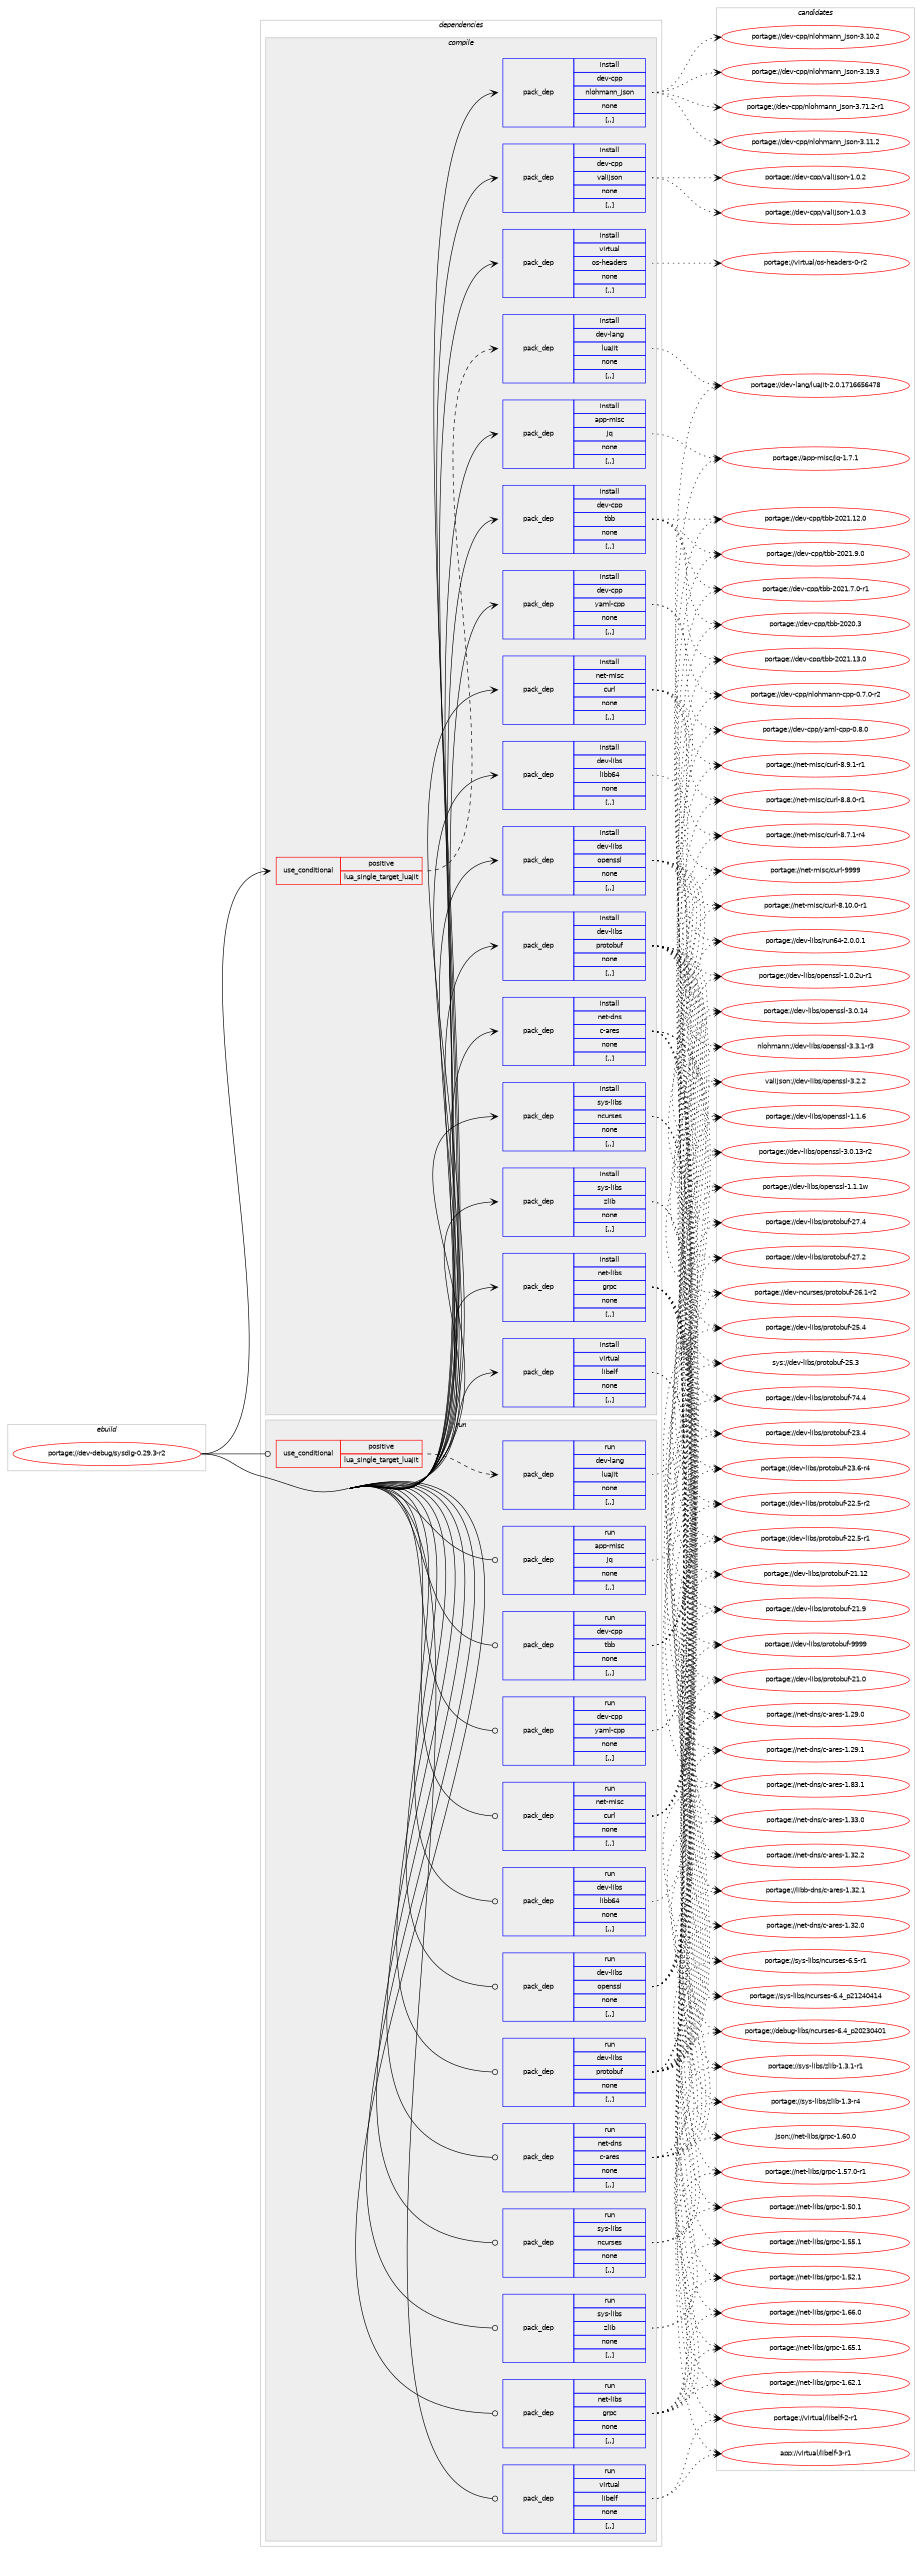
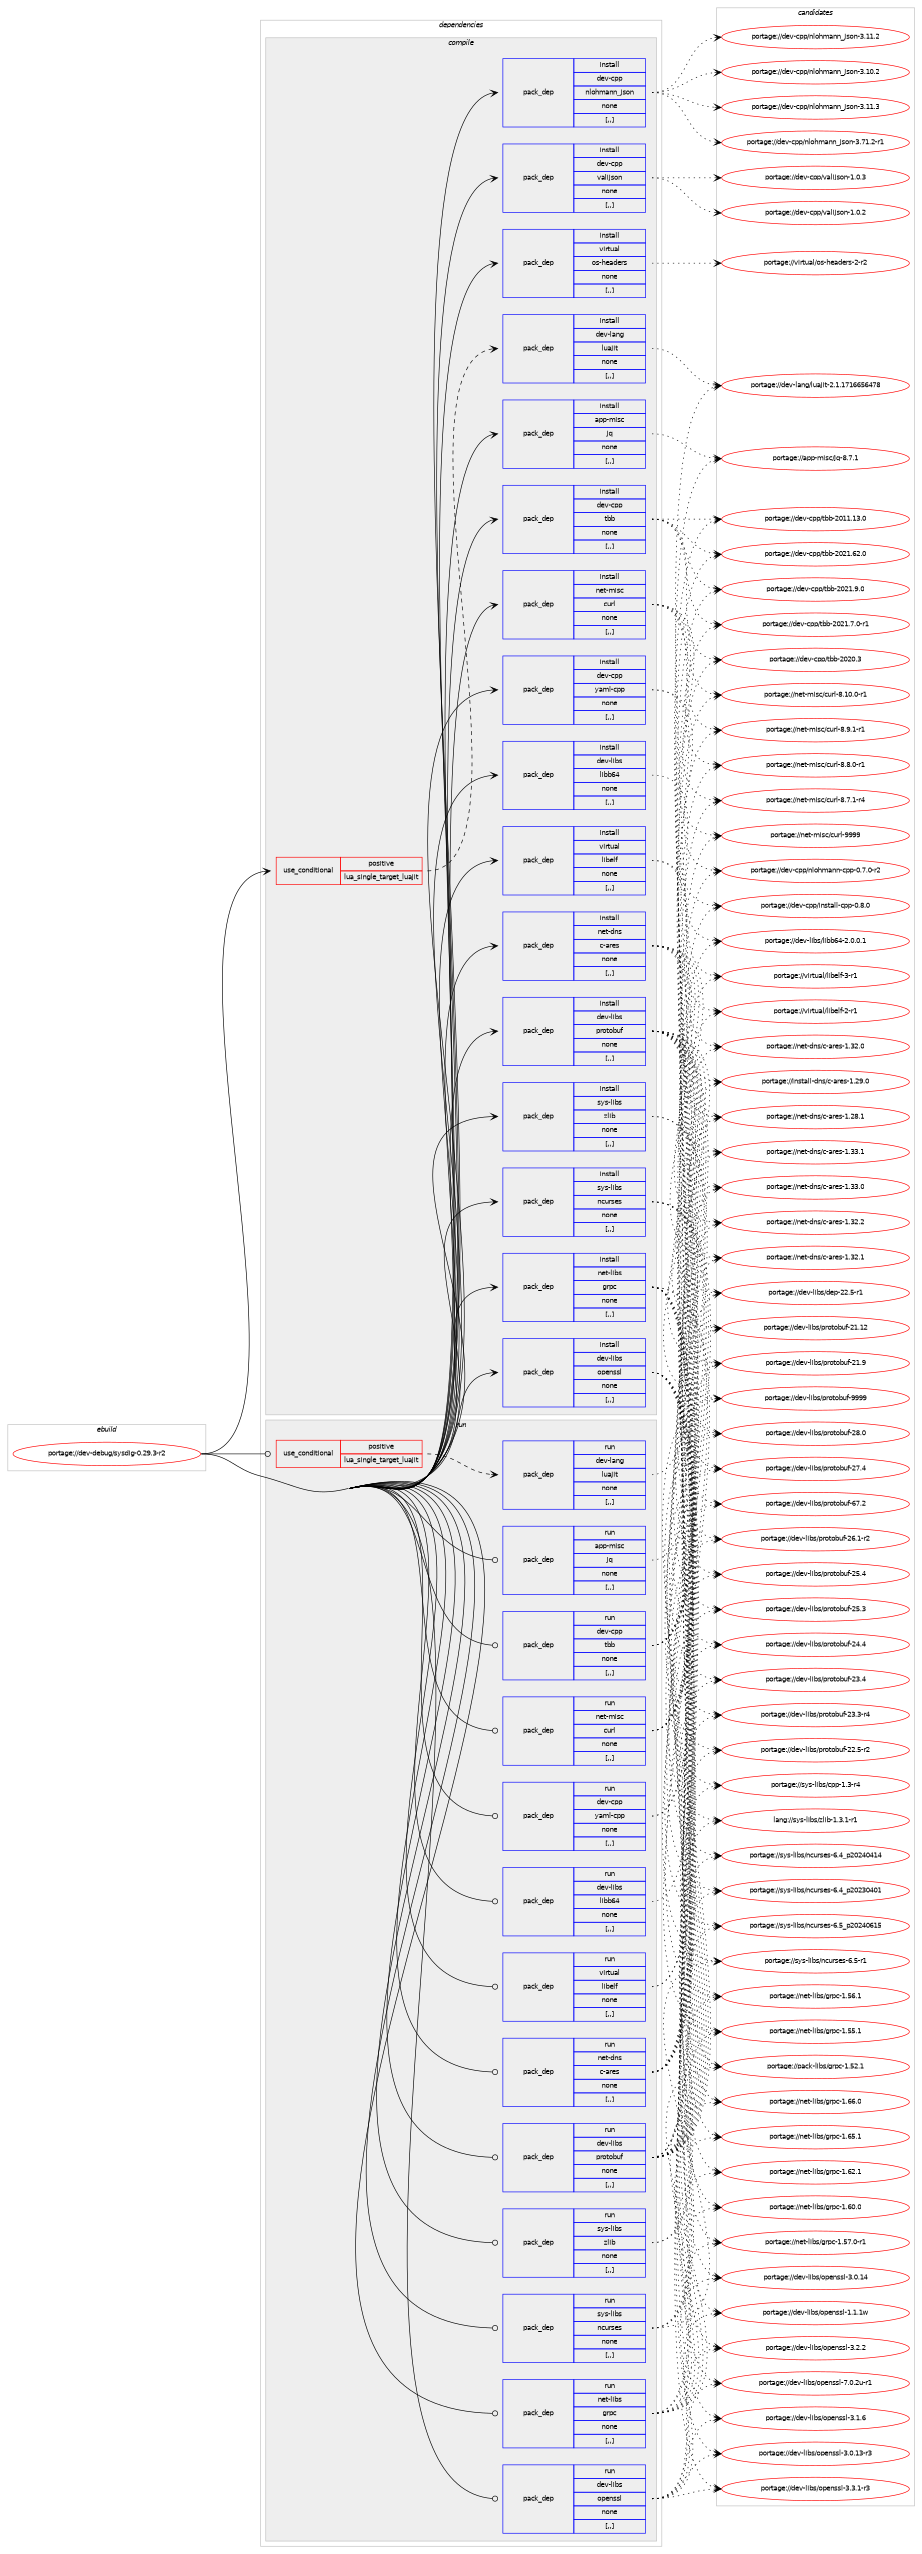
node "portage://dev-cpp/nlohmann_json-3.19.3": label "portage://dev-cpp/nlohmann_json-3.19.3" -> "portage://dev-cpp/nlohmann_json-3.11.3"
node "portage://virtual/os-headers-0-r2": label "portage://virtual/os-headers-0-r2" -> "portage://virtual/os-headers-2-r2"
node "portage://dev-lang/luajit-2.0.1716656478": label "portage://dev-lang/luajit-2.0.1716656478" -> "portage://dev-lang/luajit-2.1.1716656478"
node "portage://app-misc/jq-1.7.1": label "portage://app-misc/jq-1.7.1" -> "portage://app-misc/jq-8.7.1"
node "portage://dev-cpp/tbb-2021.12.0": label "portage://dev-cpp/tbb-2021.12.0" -> "portage://dev-cpp/tbb-2021.62.0"
node "portage://dev-cpp/tbb-2021.13.0": label "portage://dev-cpp/tbb-2021.13.0" -> "portage://dev-cpp/tbb-2011.13.0"
node "portage://dev-cpp/yaml-cpp-0.8.0": label "portage://dev-cpp/yaml-cpp-0.8.0" -> "portage://dev-cpp/install-cpp-0.8.0"
node "portage://dev-libs/run64-2.0.0.1": label "portage://dev-libs/run64-2.0.0.1" -> "portage://dev-libs/libb64-2.0.0.1"
node "portage://dev-libs/openssl-1.0.2u-r1": label "portage://dev-libs/openssl-1.0.2u-r1" -> "portage://dev-libs/openssl-7.0.2u-r1"
node "nlohmann://dev-libs/openssl-3.3.1-r3": label "nlohmann://dev-libs/openssl-3.3.1-r3" -> "portage://dev-libs/openssl-3.3.1-r3"
node "valijson://dev-libs/openssl-3.2.2": label "valijson://dev-libs/openssl-3.2.2" -> "portage://dev-libs/openssl-3.2.2"
node "portage://dev-libs/openssl-1.1.6": label "portage://dev-libs/openssl-1.1.6" -> "portage://dev-libs/openssl-3.1.6"
node "portage://dev-libs/openssl-3.0.13-r2": label "portage://dev-libs/openssl-3.0.13-r2" -> "portage://dev-libs/openssl-3.0.13-r3"
node "portage://dev-libs/protobuf-27.2": label "portage://dev-libs/protobuf-27.2" -> "portage://dev-libs/protobuf-67.2"
node "portage://dev-ncurses/protobuf-26.1-r2": label "portage://dev-ncurses/protobuf-26.1-r2" -> "portage://dev-libs/protobuf-26.1-r2"
node "sys://dev-libs/protobuf-25.3": label "sys://dev-libs/protobuf-25.3" -> "portage://dev-libs/protobuf-25.3"
node "portage://dev-libs/protobuf-74.4": label "portage://dev-libs/protobuf-74.4" -> "portage://dev-libs/protobuf-24.4"
node "portage://dev-libs/protobuf-23.6-r4": label "portage://dev-libs/protobuf-23.6-r4" -> "portage://dev-libs/protobuf-23.3-r4"
node "portage://dev-libs/protobuf-22.5-r1": label "portage://dev-libs/protobuf-22.5-r1" -> "portage://dev-libs/dep-22.5-r1"
node "portage://dev-libs/protobuf-21.0": label "portage://dev-libs/protobuf-21.0" -> "portage://dev-libs/protobuf-28.0"
node "portage://net-dns/c-ares-1.29.0": label "portage://net-dns/c-ares-1.29.0" -> "portage://install-dns/c-ares-1.29.0"
node "portage://net-dns/c-ares-1.29.1": label "portage://net-dns/c-ares-1.29.1" -> "portage://net-dns/c-ares-1.28.1"
node "portage://net-dns/c-ares-1.83.1": label "portage://net-dns/c-ares-1.83.1" -> "portage://net-dns/c-ares-1.33.1"
node "portage://libb-dns/c-ares-1.32.1": label "portage://libb-dns/c-ares-1.32.1" -> "portage://net-dns/c-ares-1.32.1"
node "portage://sys-libs/ncurses-6.5_p20240615": added
node "portage://sys-libs/ncurses-6.4_p21240414": label "portage://sys-libs/ncurses-6.4_p21240414" -> "portage://sys-libs/ncurses-6.4_p20240414"
node "portage://debug-libs/ncurses-6.4_p20230401": label "portage://debug-libs/ncurses-6.4_p20230401" -> "portage://sys-libs/ncurses-6.4_p20230401"
node "portage://sys-libs/zlib-1.3.1-r1": label "portage://sys-libs/zlib-1.3.1-r1" -> "lang://sys-libs/zlib-1.3.1-r1"
node "portage://sys-libs/zlib-1.3-r4": label "portage://sys-libs/zlib-1.3-r4" -> "portage://sys-libs/cpp-1.3-r4"
node "json://net-libs/grpc-1.60.0": label "json://net-libs/grpc-1.60.0" -> "portage://net-libs/grpc-1.60.0"
node "portage://net-libs/grpc-1.50.1": label "portage://net-libs/grpc-1.50.1" -> "portage://net-libs/grpc-1.56.1"
node "portage://net-libs/grpc-1.52.1": label "portage://net-libs/grpc-1.52.1" -> "portage://pack-libs/grpc-1.52.1"
node "app://virtual/libelf-3-r1": label "app://virtual/libelf-3-r1" -> "portage://virtual/libelf-3-r1"
